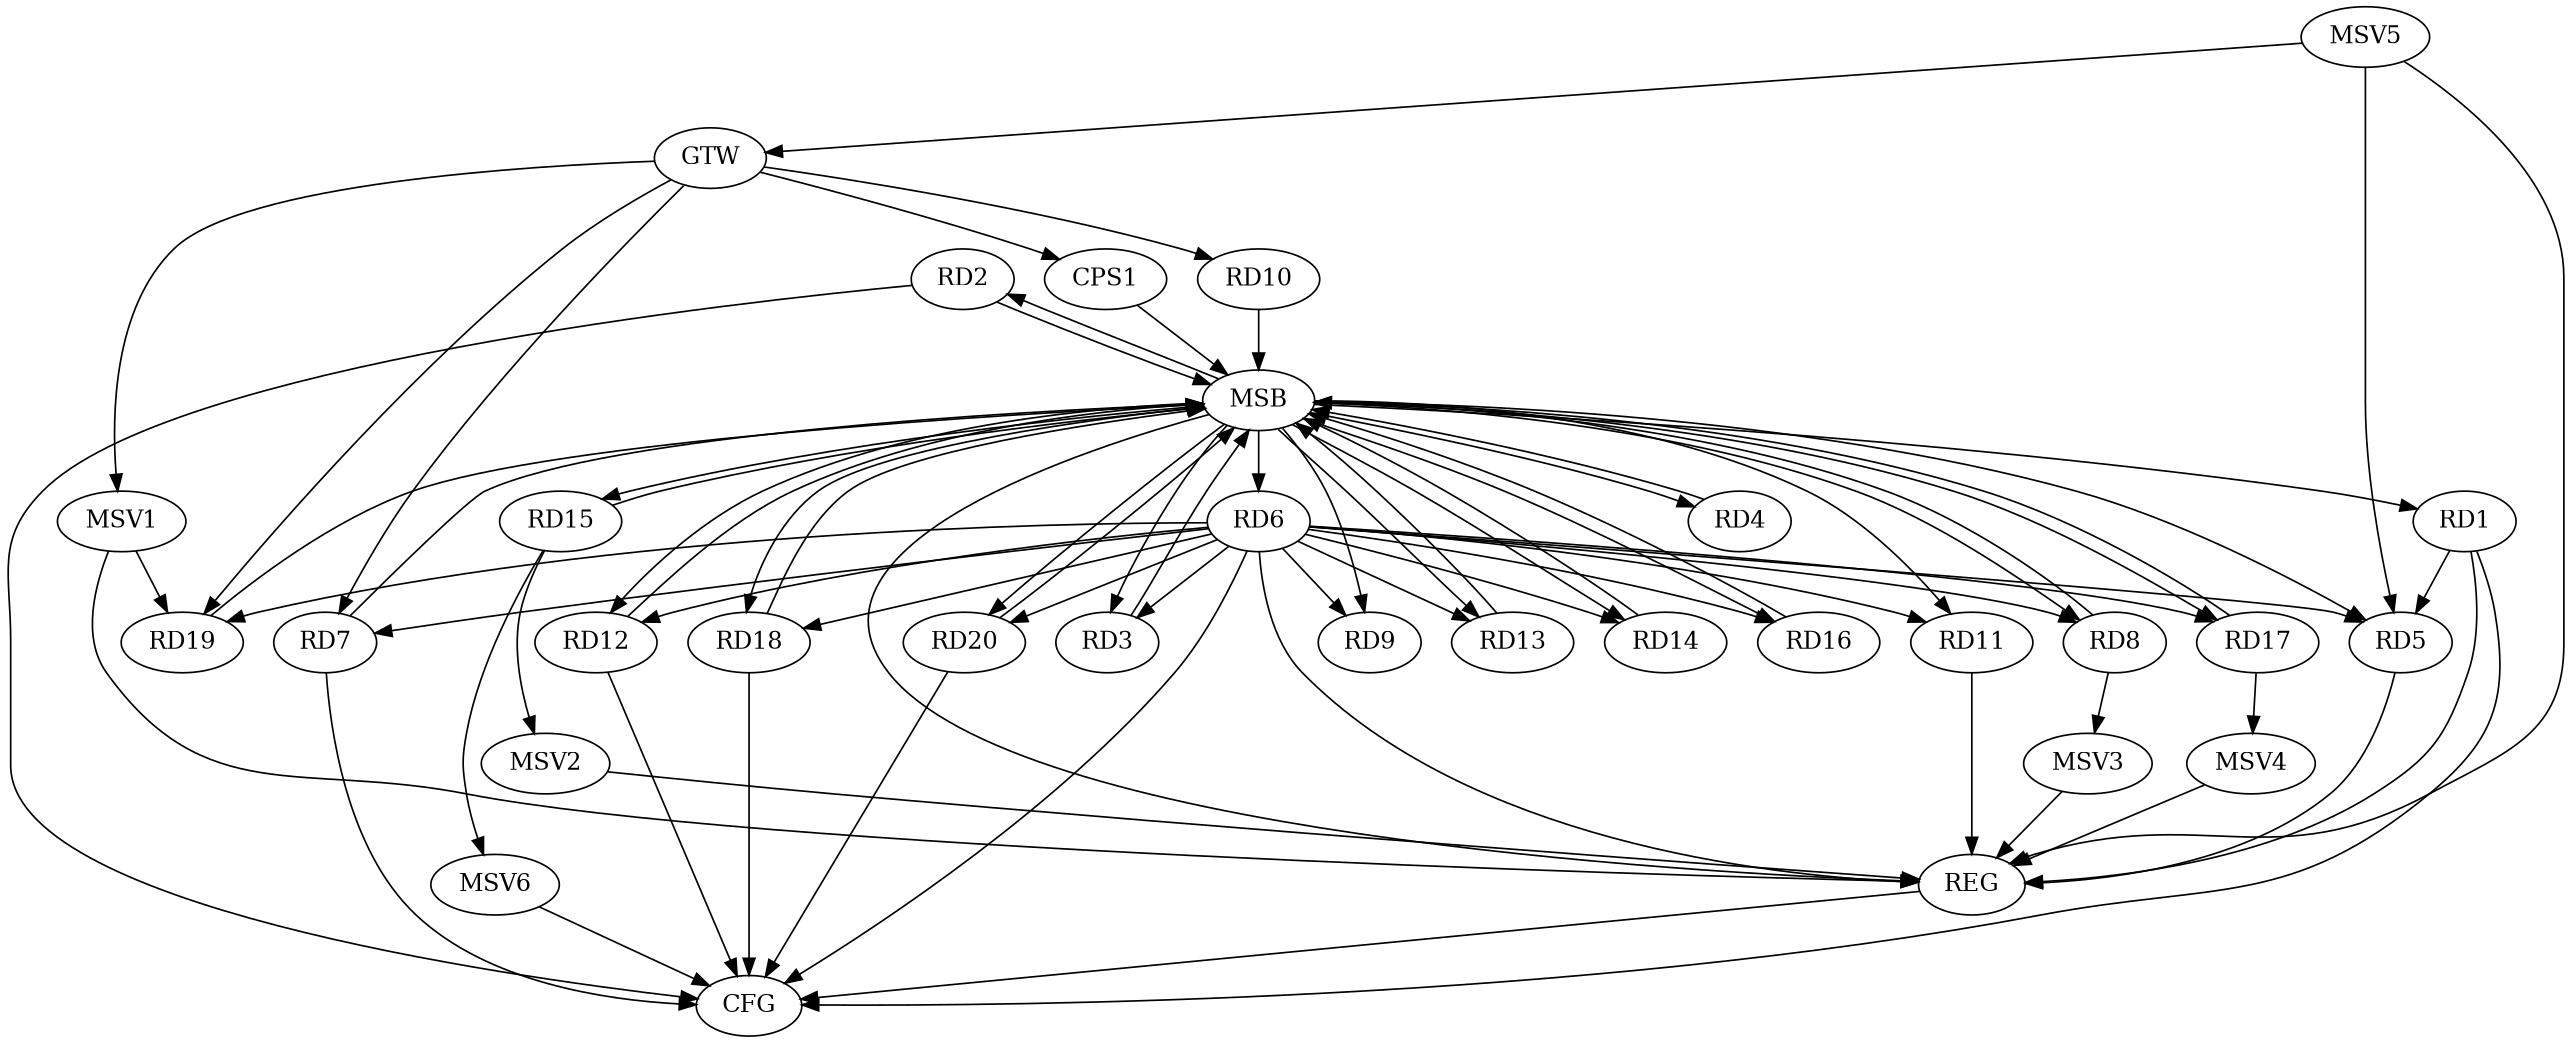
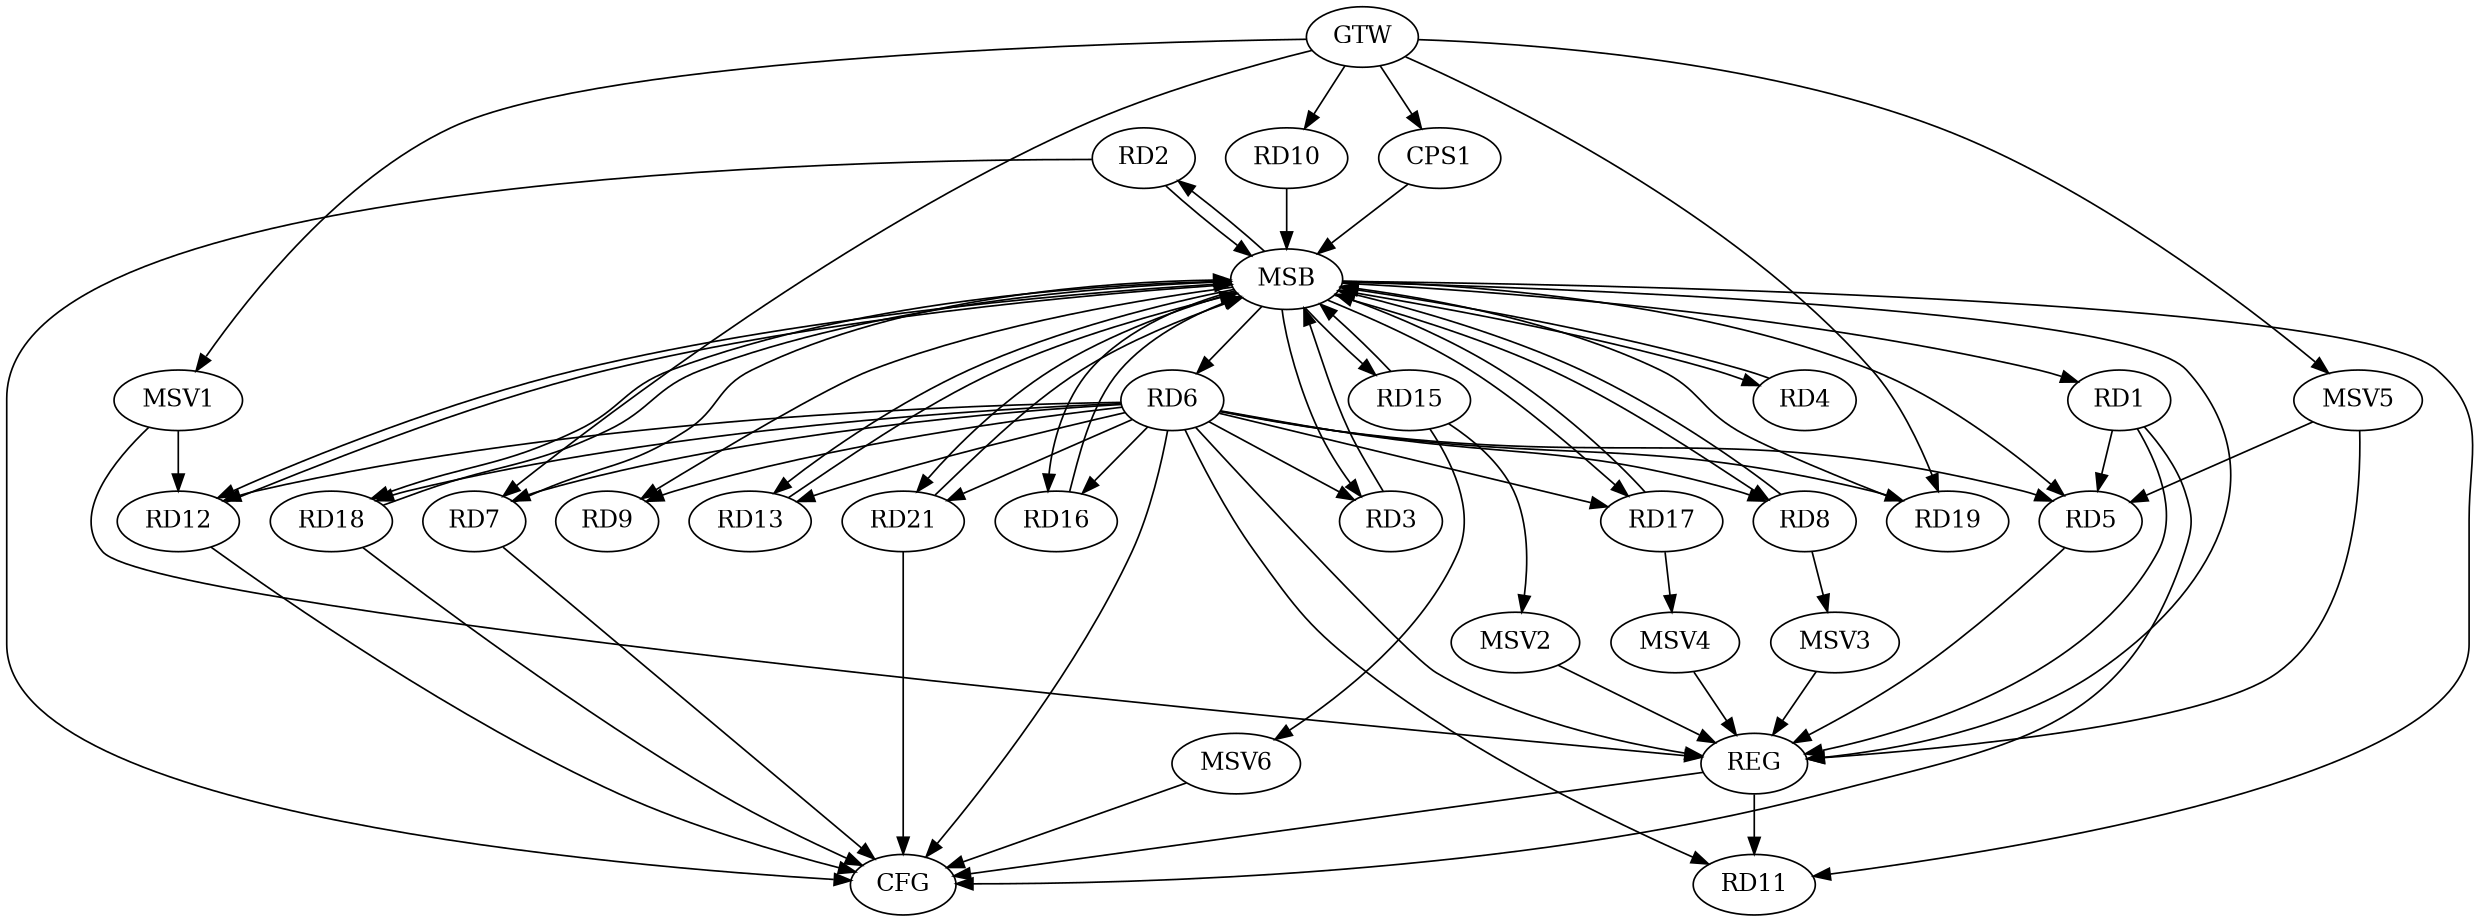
edge "MSV5" -> "GTW": reversed
edge "MSV1" -> "RD19": now "MSV1" -> "RD12"
node "RD20": label "RD20" -> "RD21"
node "RD14": removed
edge "RD11" -> "REG": reversed
